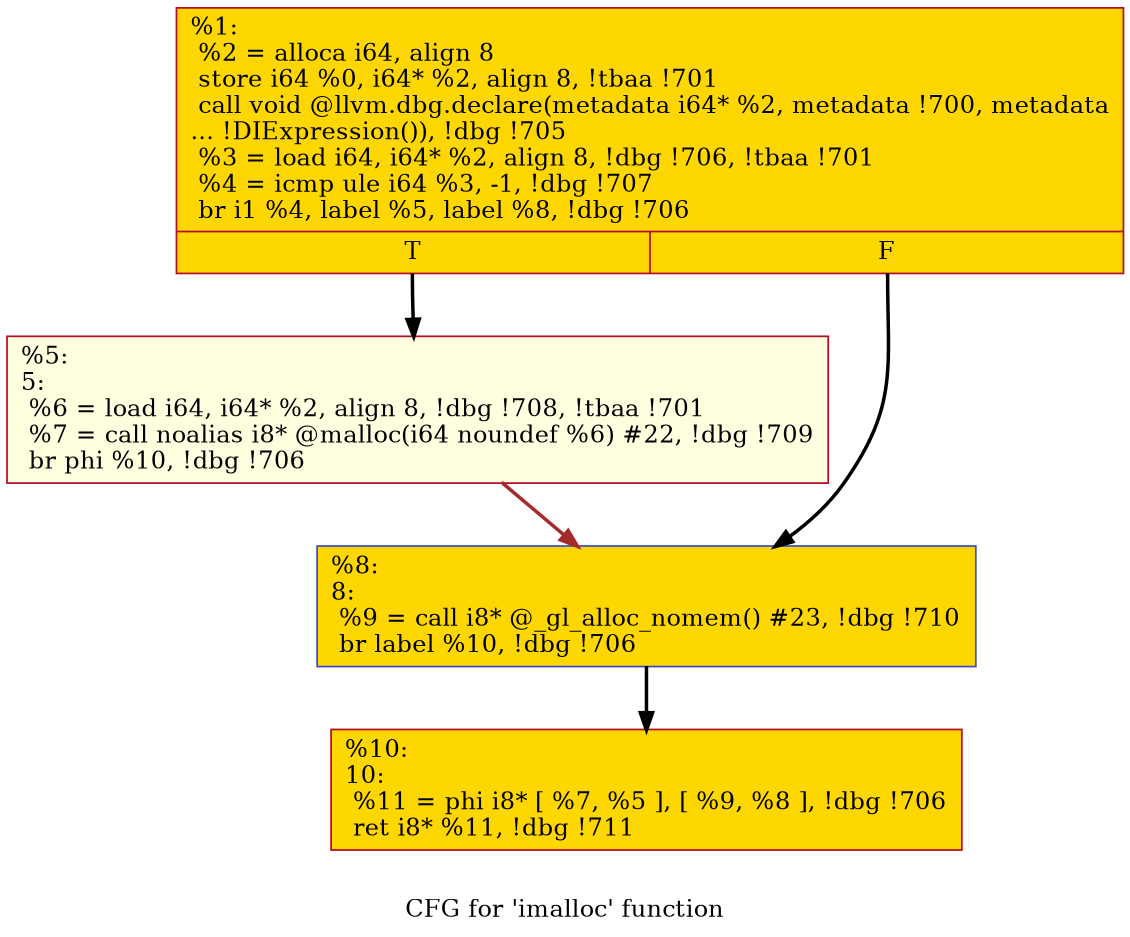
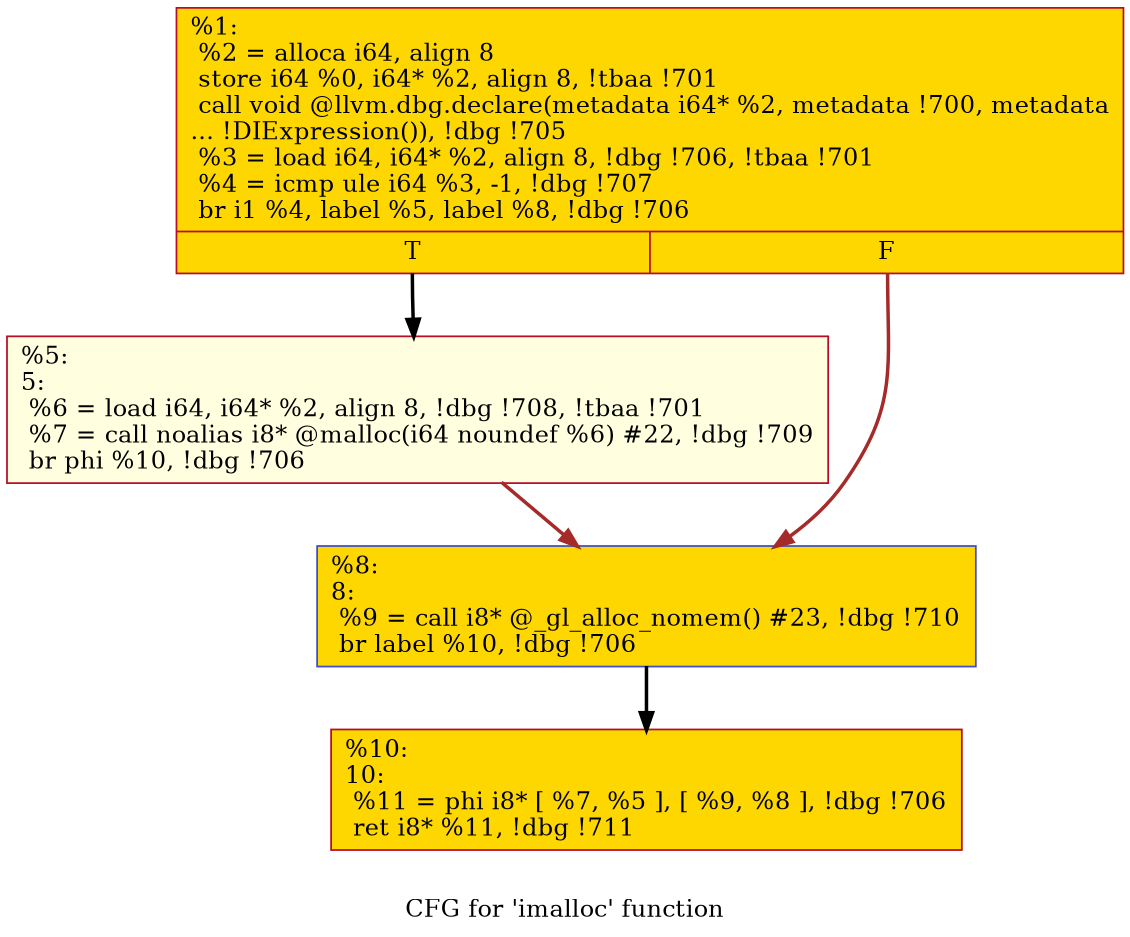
edge "%1:" -> "%8:": color black -> brown
